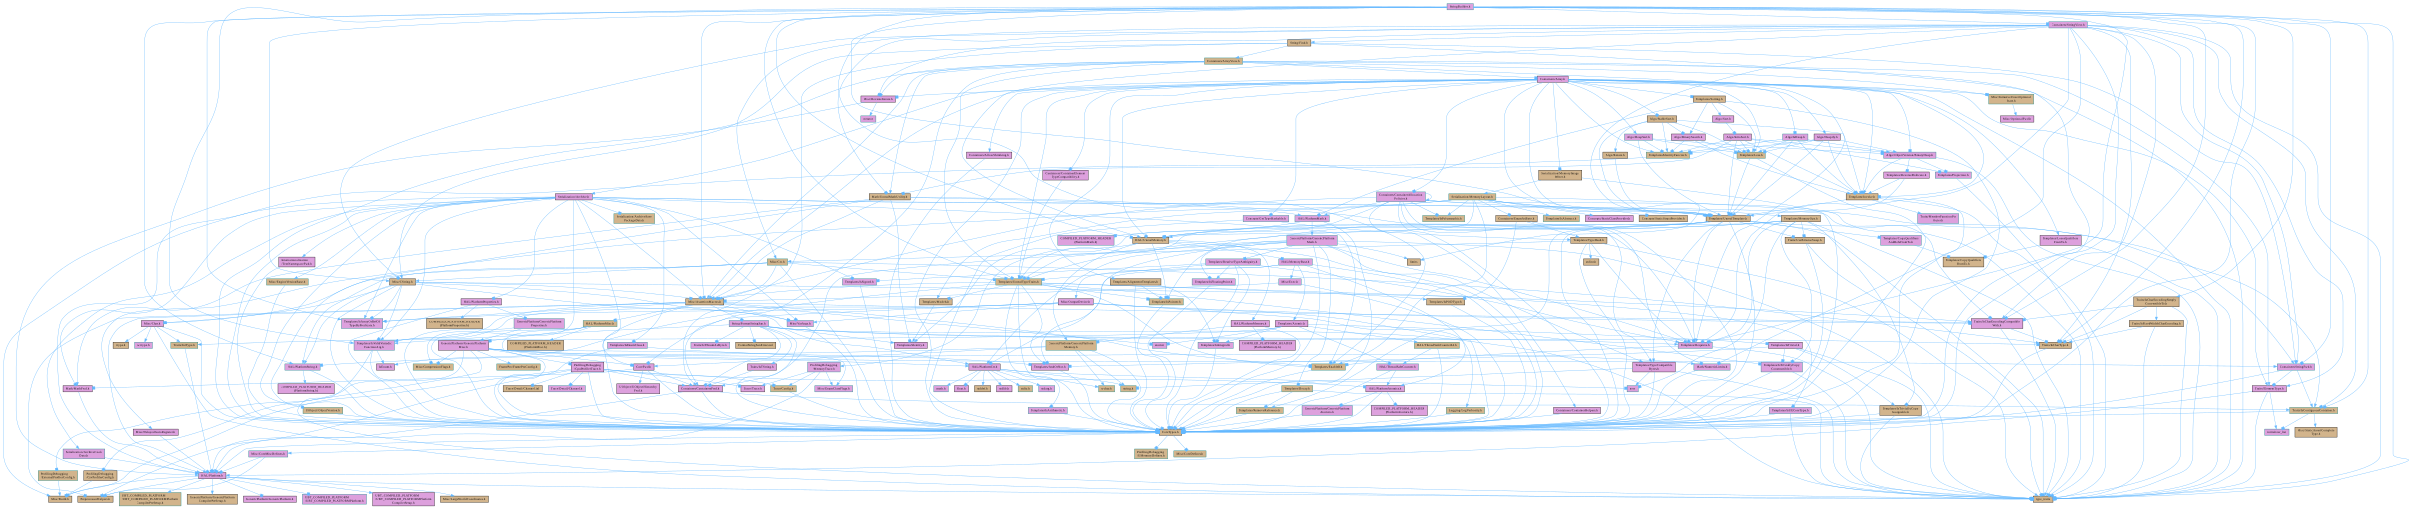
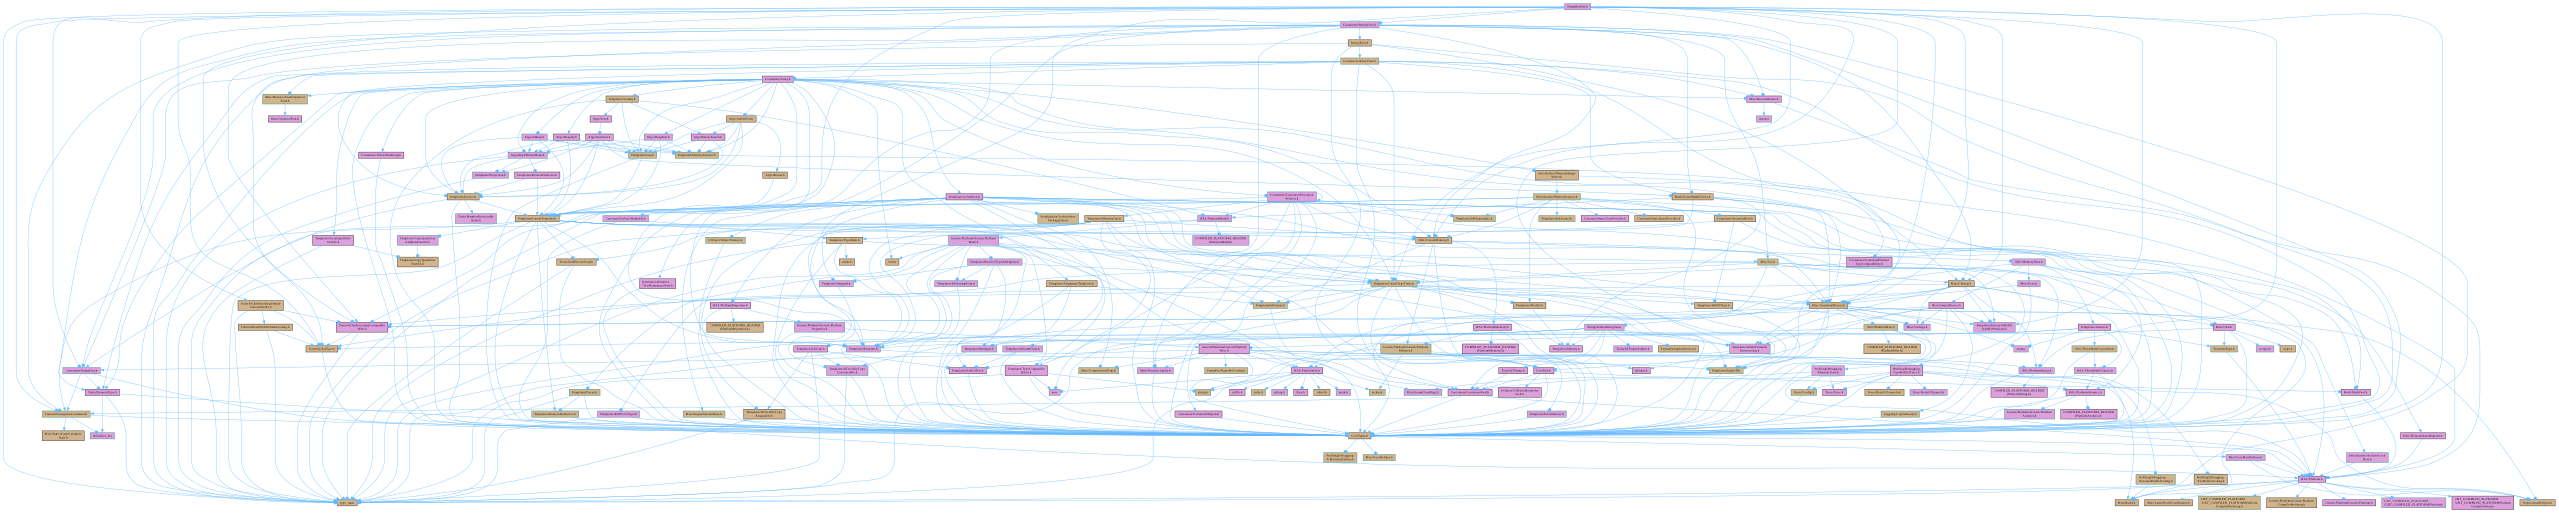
node "Algo/ObjectVersion/BinaryHeap.h": label "Algo/ObjectVersion/BinaryHeap.h" -> "Algo/Impl/BinaryHeap.h"
edge "Containers/ContainerElement TypeCompatibility.h" -> "CoreTypes.h": added
